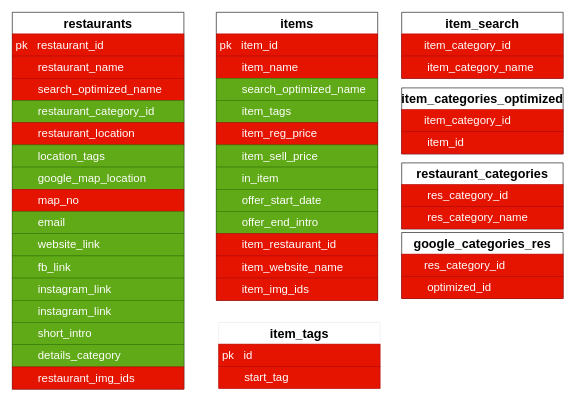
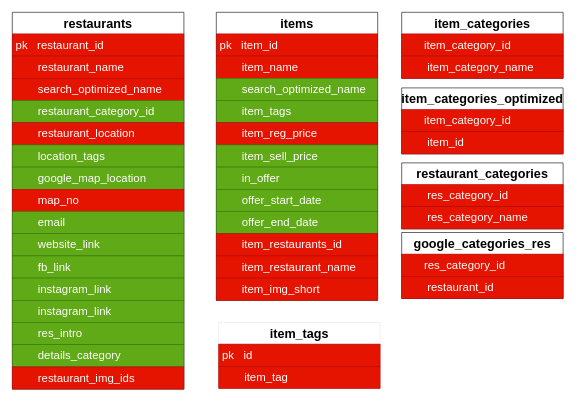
node "item_search": label "item_search" -> "item_categories"
node "in_item": label "in_item" -> "in_offer"
node "offer_end_intro": label "offer_end_intro" -> "offer_end_date"
node "item_restaurant_id": label "item_restaurant_id" -> "item_restaurants_id"
node "item_website_name": label "item_website_name" -> "item_restaurant_name"
node "optimized_id": label "optimized_id" -> "restaurant_id"
node "item_img_ids": label "item_img_ids" -> "item_img_short"
node "short_intro": label "short_intro" -> "res_intro"
node "start_tag": label "start_tag" -> "item_tag"
